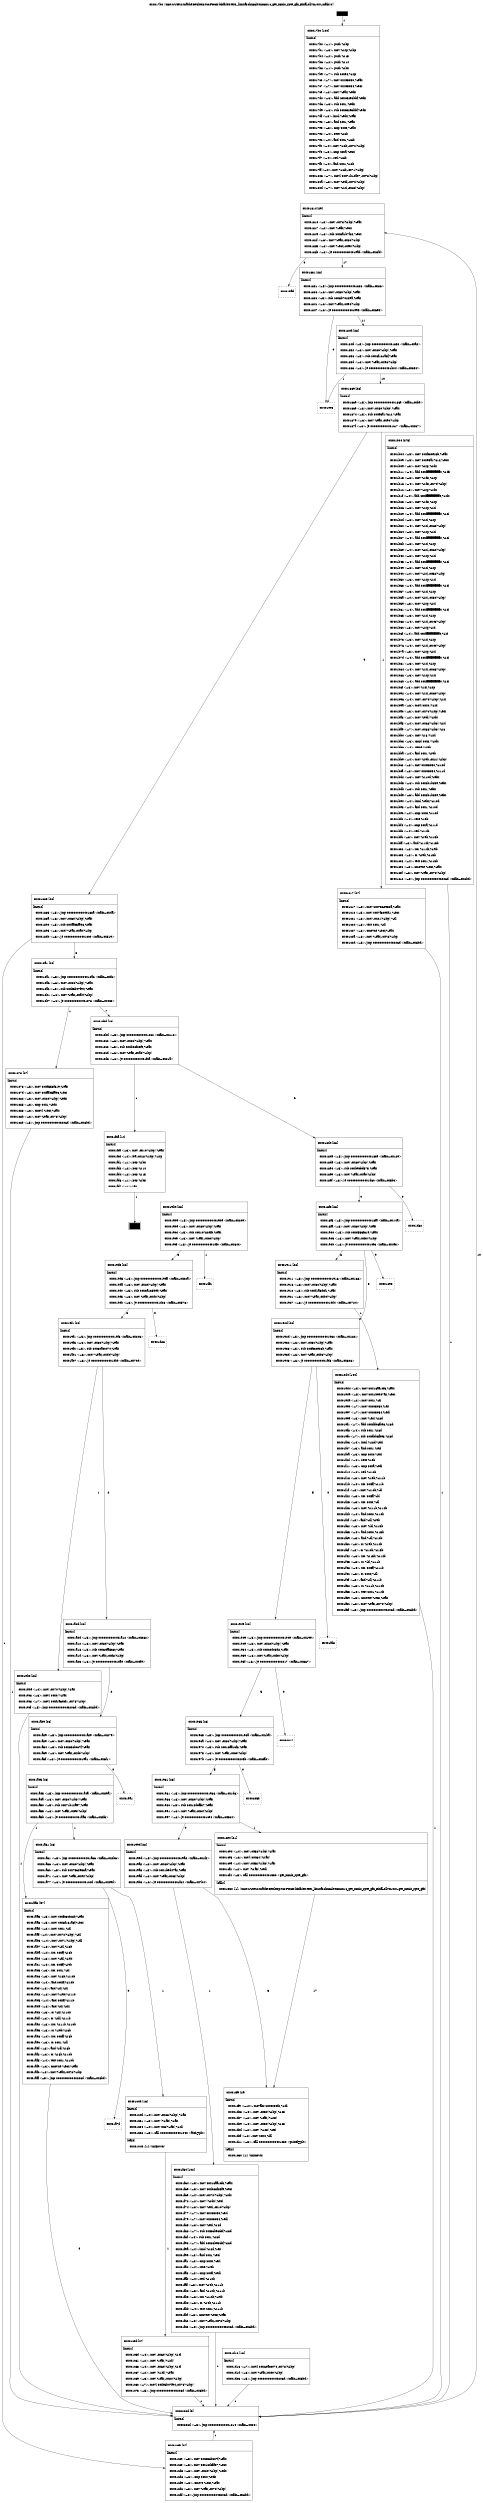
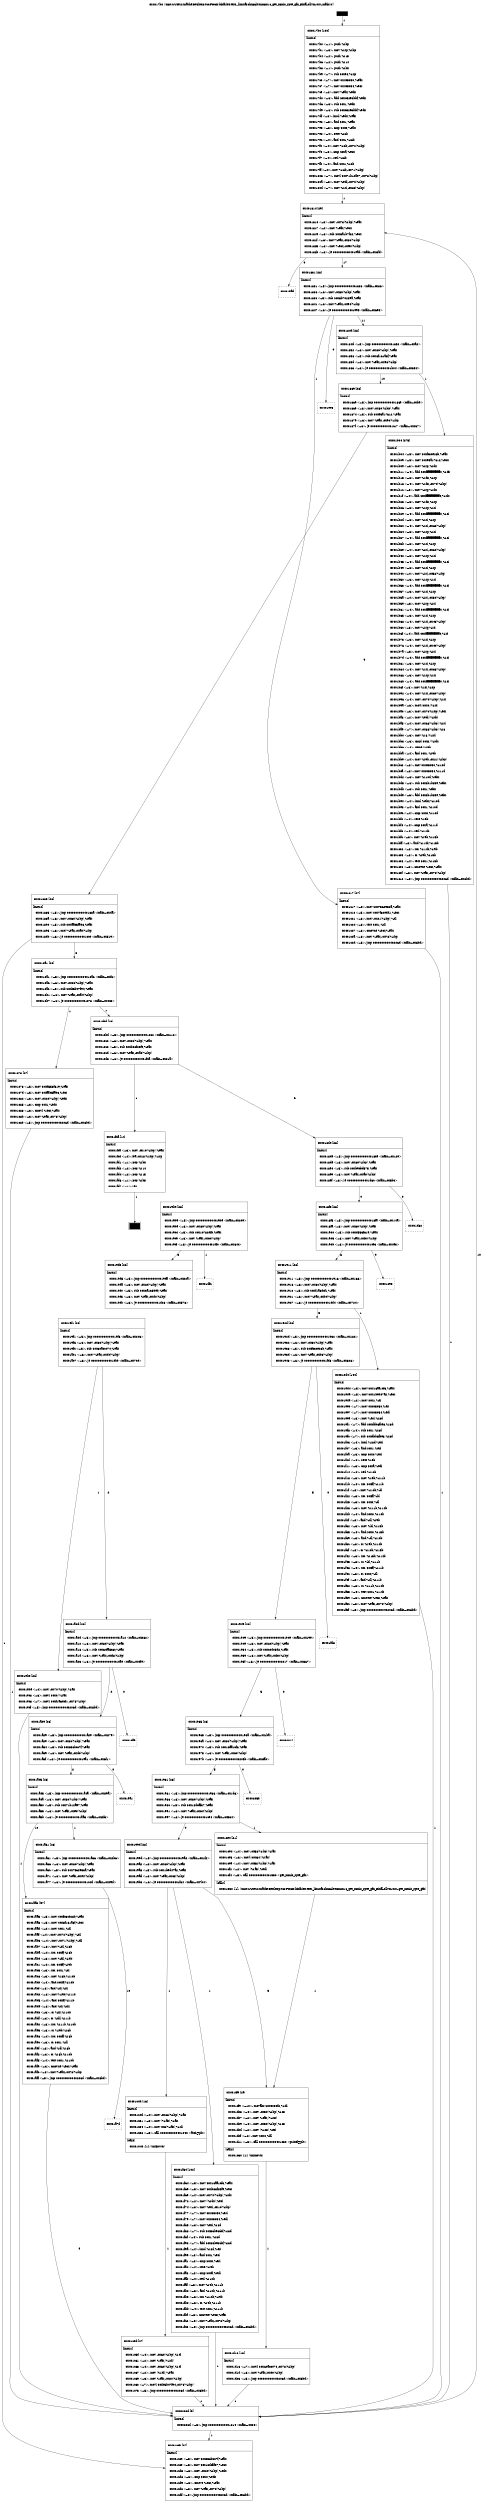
edge "0x4017b0 [100]" -> "0x401814 [29]": added, label "1"
edge "0x40184d [28]" -> "0x401e95": now "0x40184d [28]" -> "0x401b04 [275]"
edge "0x401869 [28]" -> "0x401c17 [27]": now "0x401831 [28]" -> "0x401c17 [27]"
edge "0x4018f5 [28]" -> "0x40192d [28]": now "0x401911 [28]" -> "0x40192d [28]"
edge "0x4019d5 [28]" -> "0x4019f1 [28]": removed, label "3"
node "0x401d28": removed
node "0x401cae": added
edge "0x401a29 [28]" -> "0x401a45 [28]": added, label "2"
edge "0x401a45 [28]" -> "0x401aa3 [97]": label " 1" -> " 10"
edge "0x401a61 [28]" -> "0x401c4d [16]": now "0x40199d [28]" -> "0x401c4d [16]"
edge "0x401a61 [28]" -> "0x401a7d": label " 0" -> " 10"
edge "0x401ce4 [21]" -> "0x401cf9 [29]": label " 17" -> " 1"
edge "0x401cf9 [29]" -> "0x401d16 [18]": added, label "1"
edge "0x401cc9 [27]" -> "0x40206d [5]": reversed
